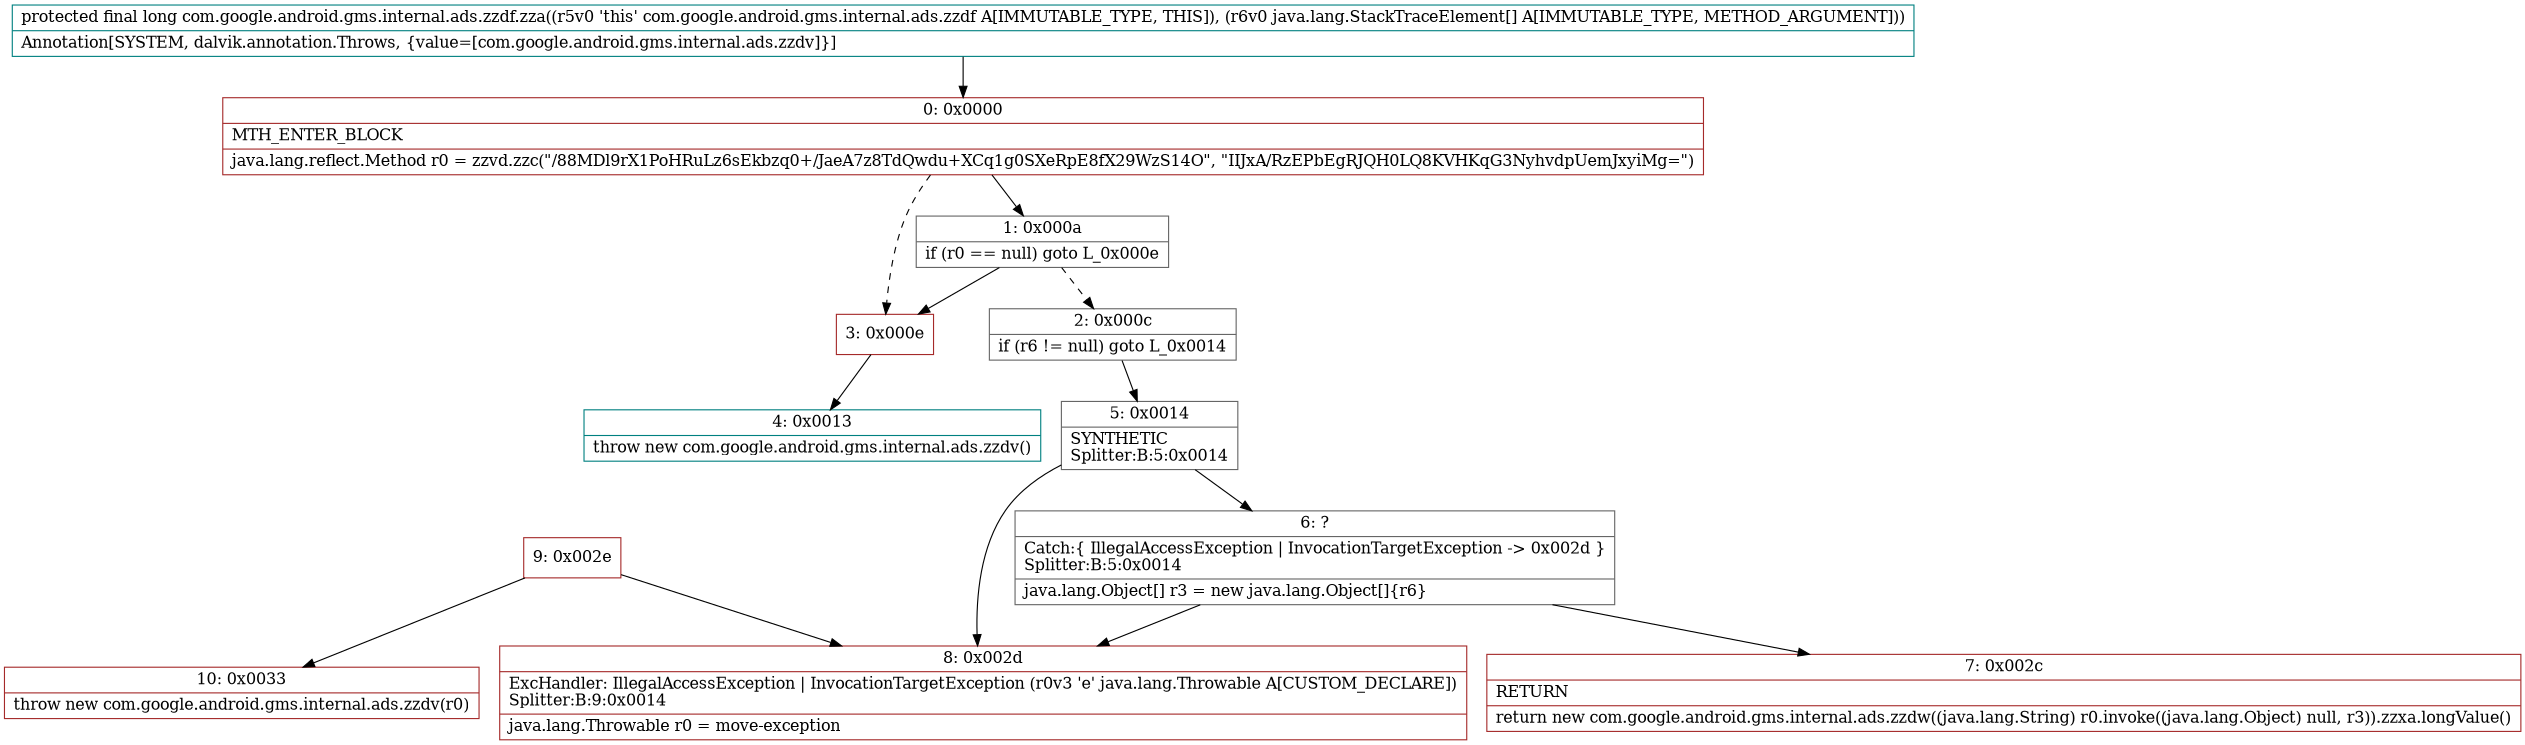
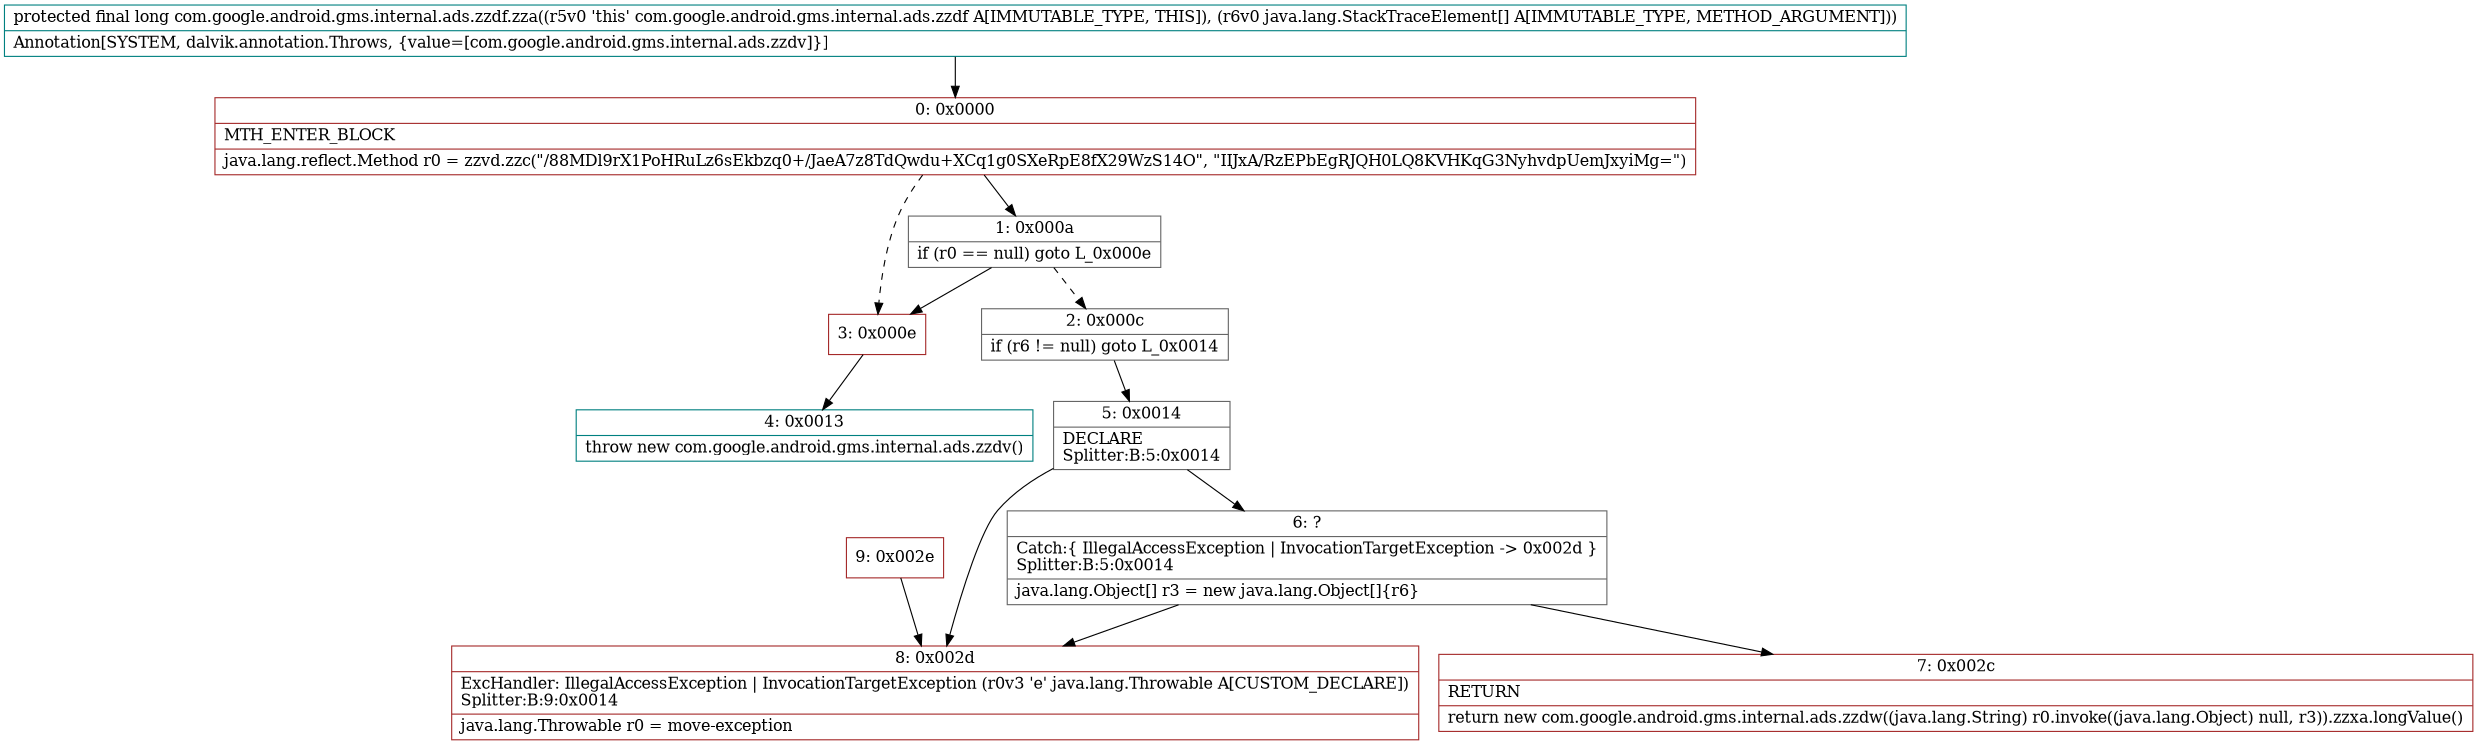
node "5: 0x0014": text "SYNTHETIC" -> "DECLARE"
node "10: 0x0033": removed
